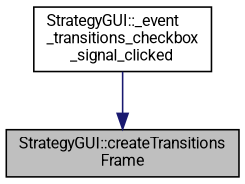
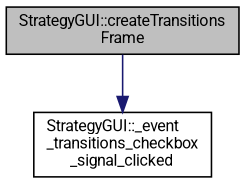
edge "StrategyGUI::_event _transitions_checkbox _signal_clicked" -> "StrategyGUI::createTransitions Frame": reversed
